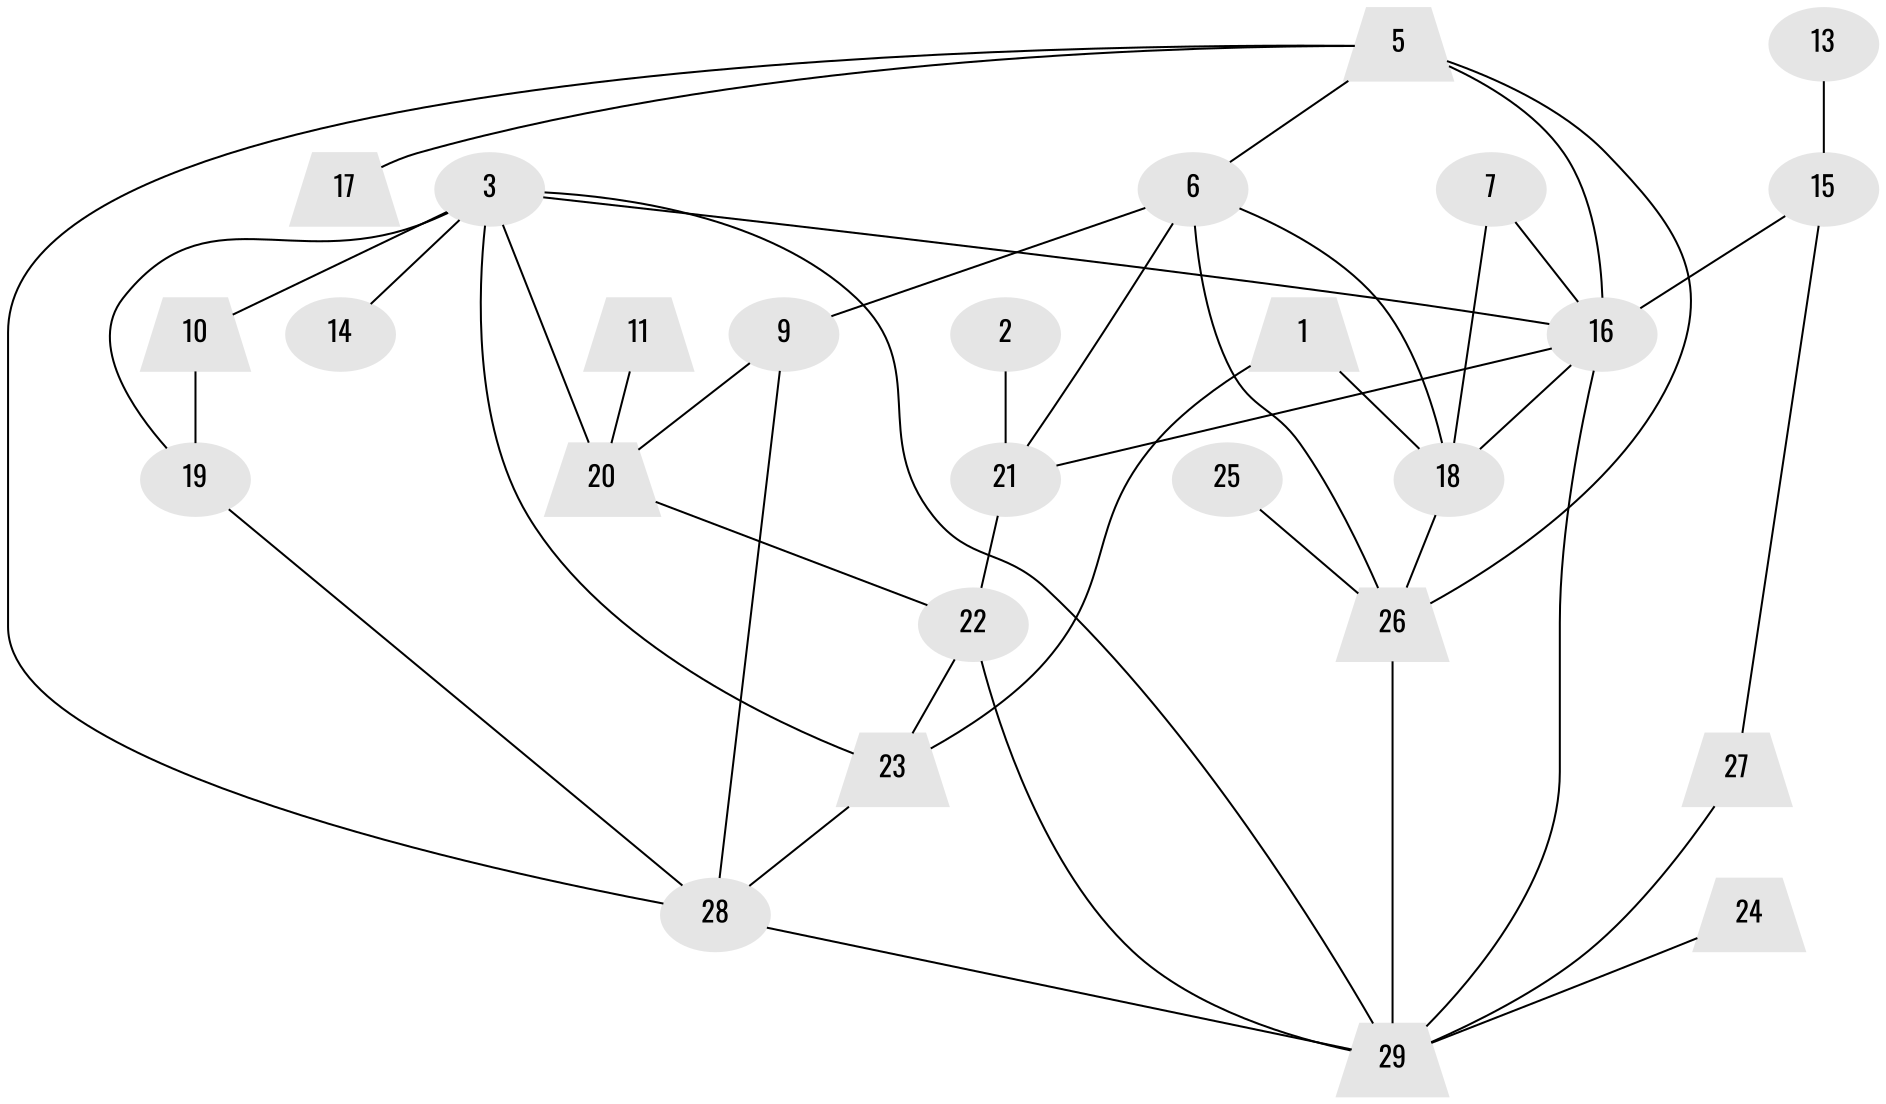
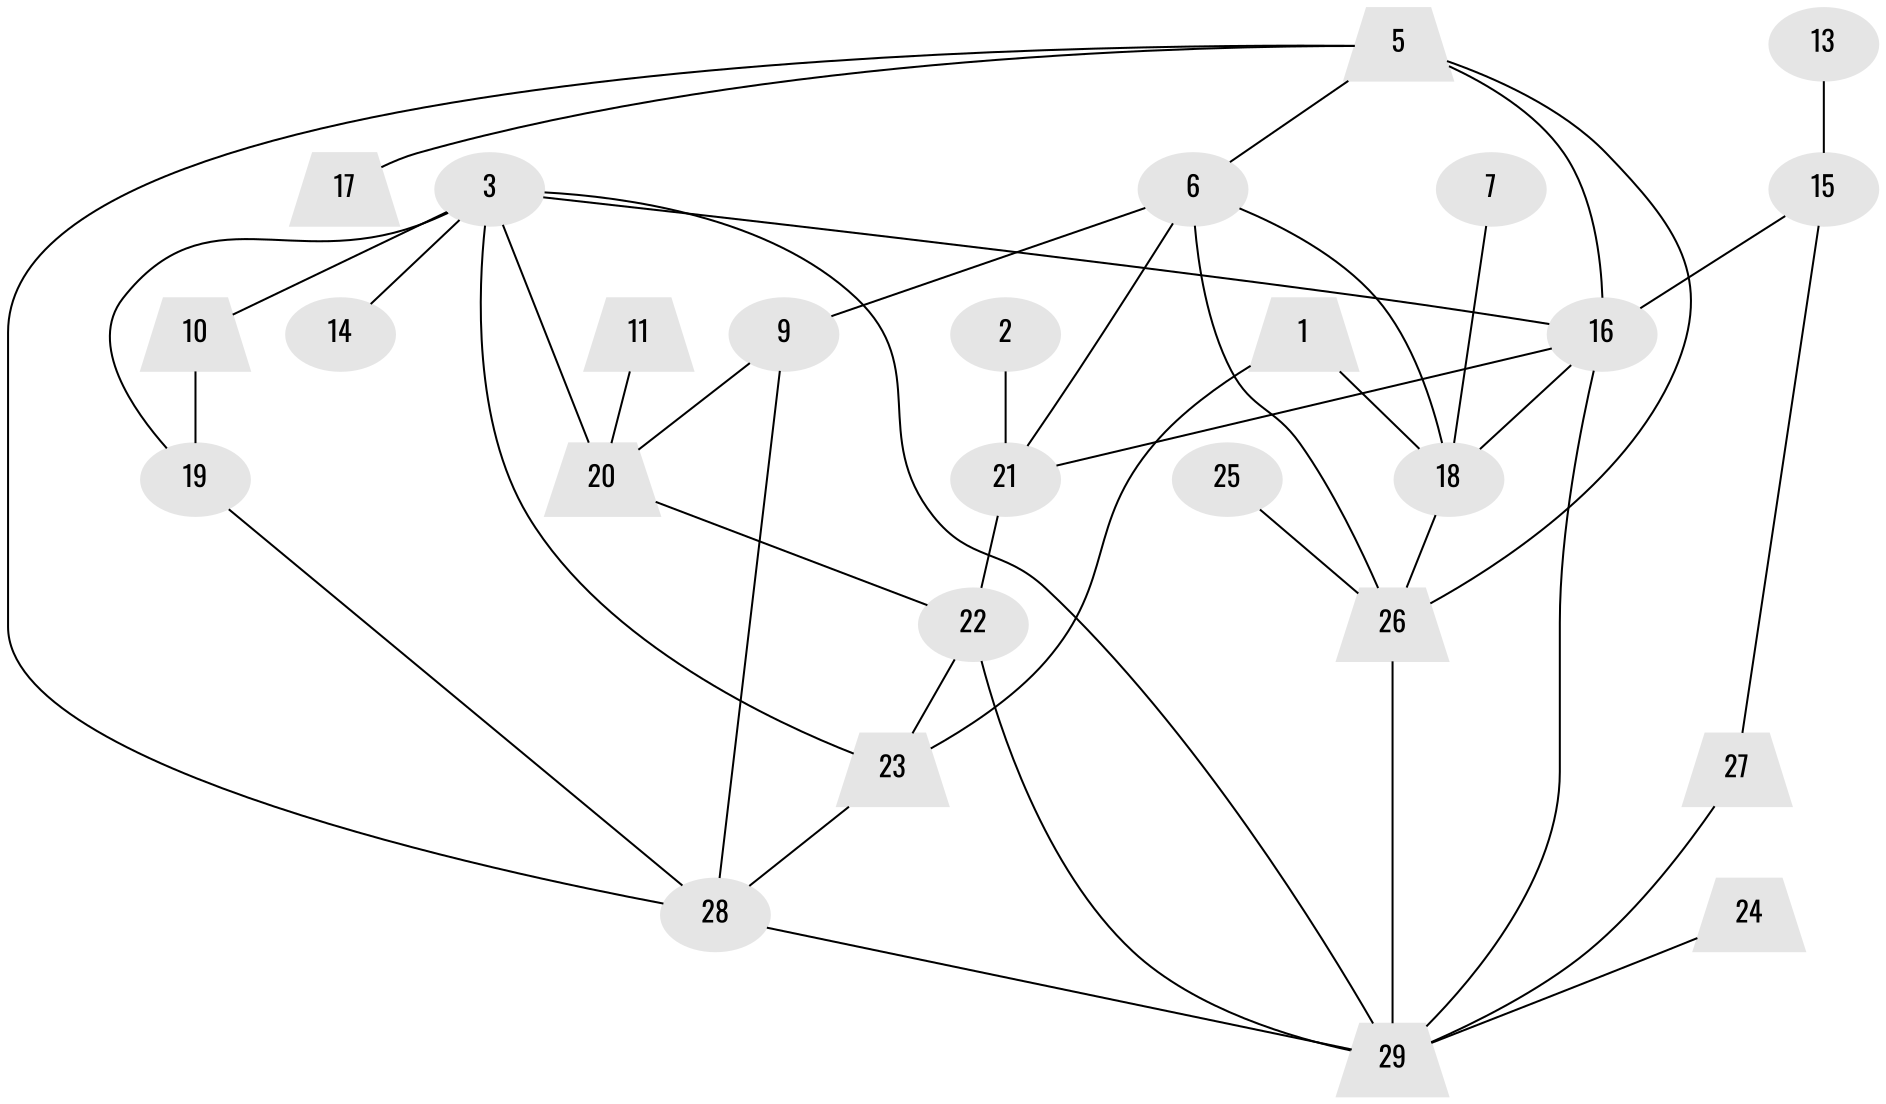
edge "7" -- "16": removed
